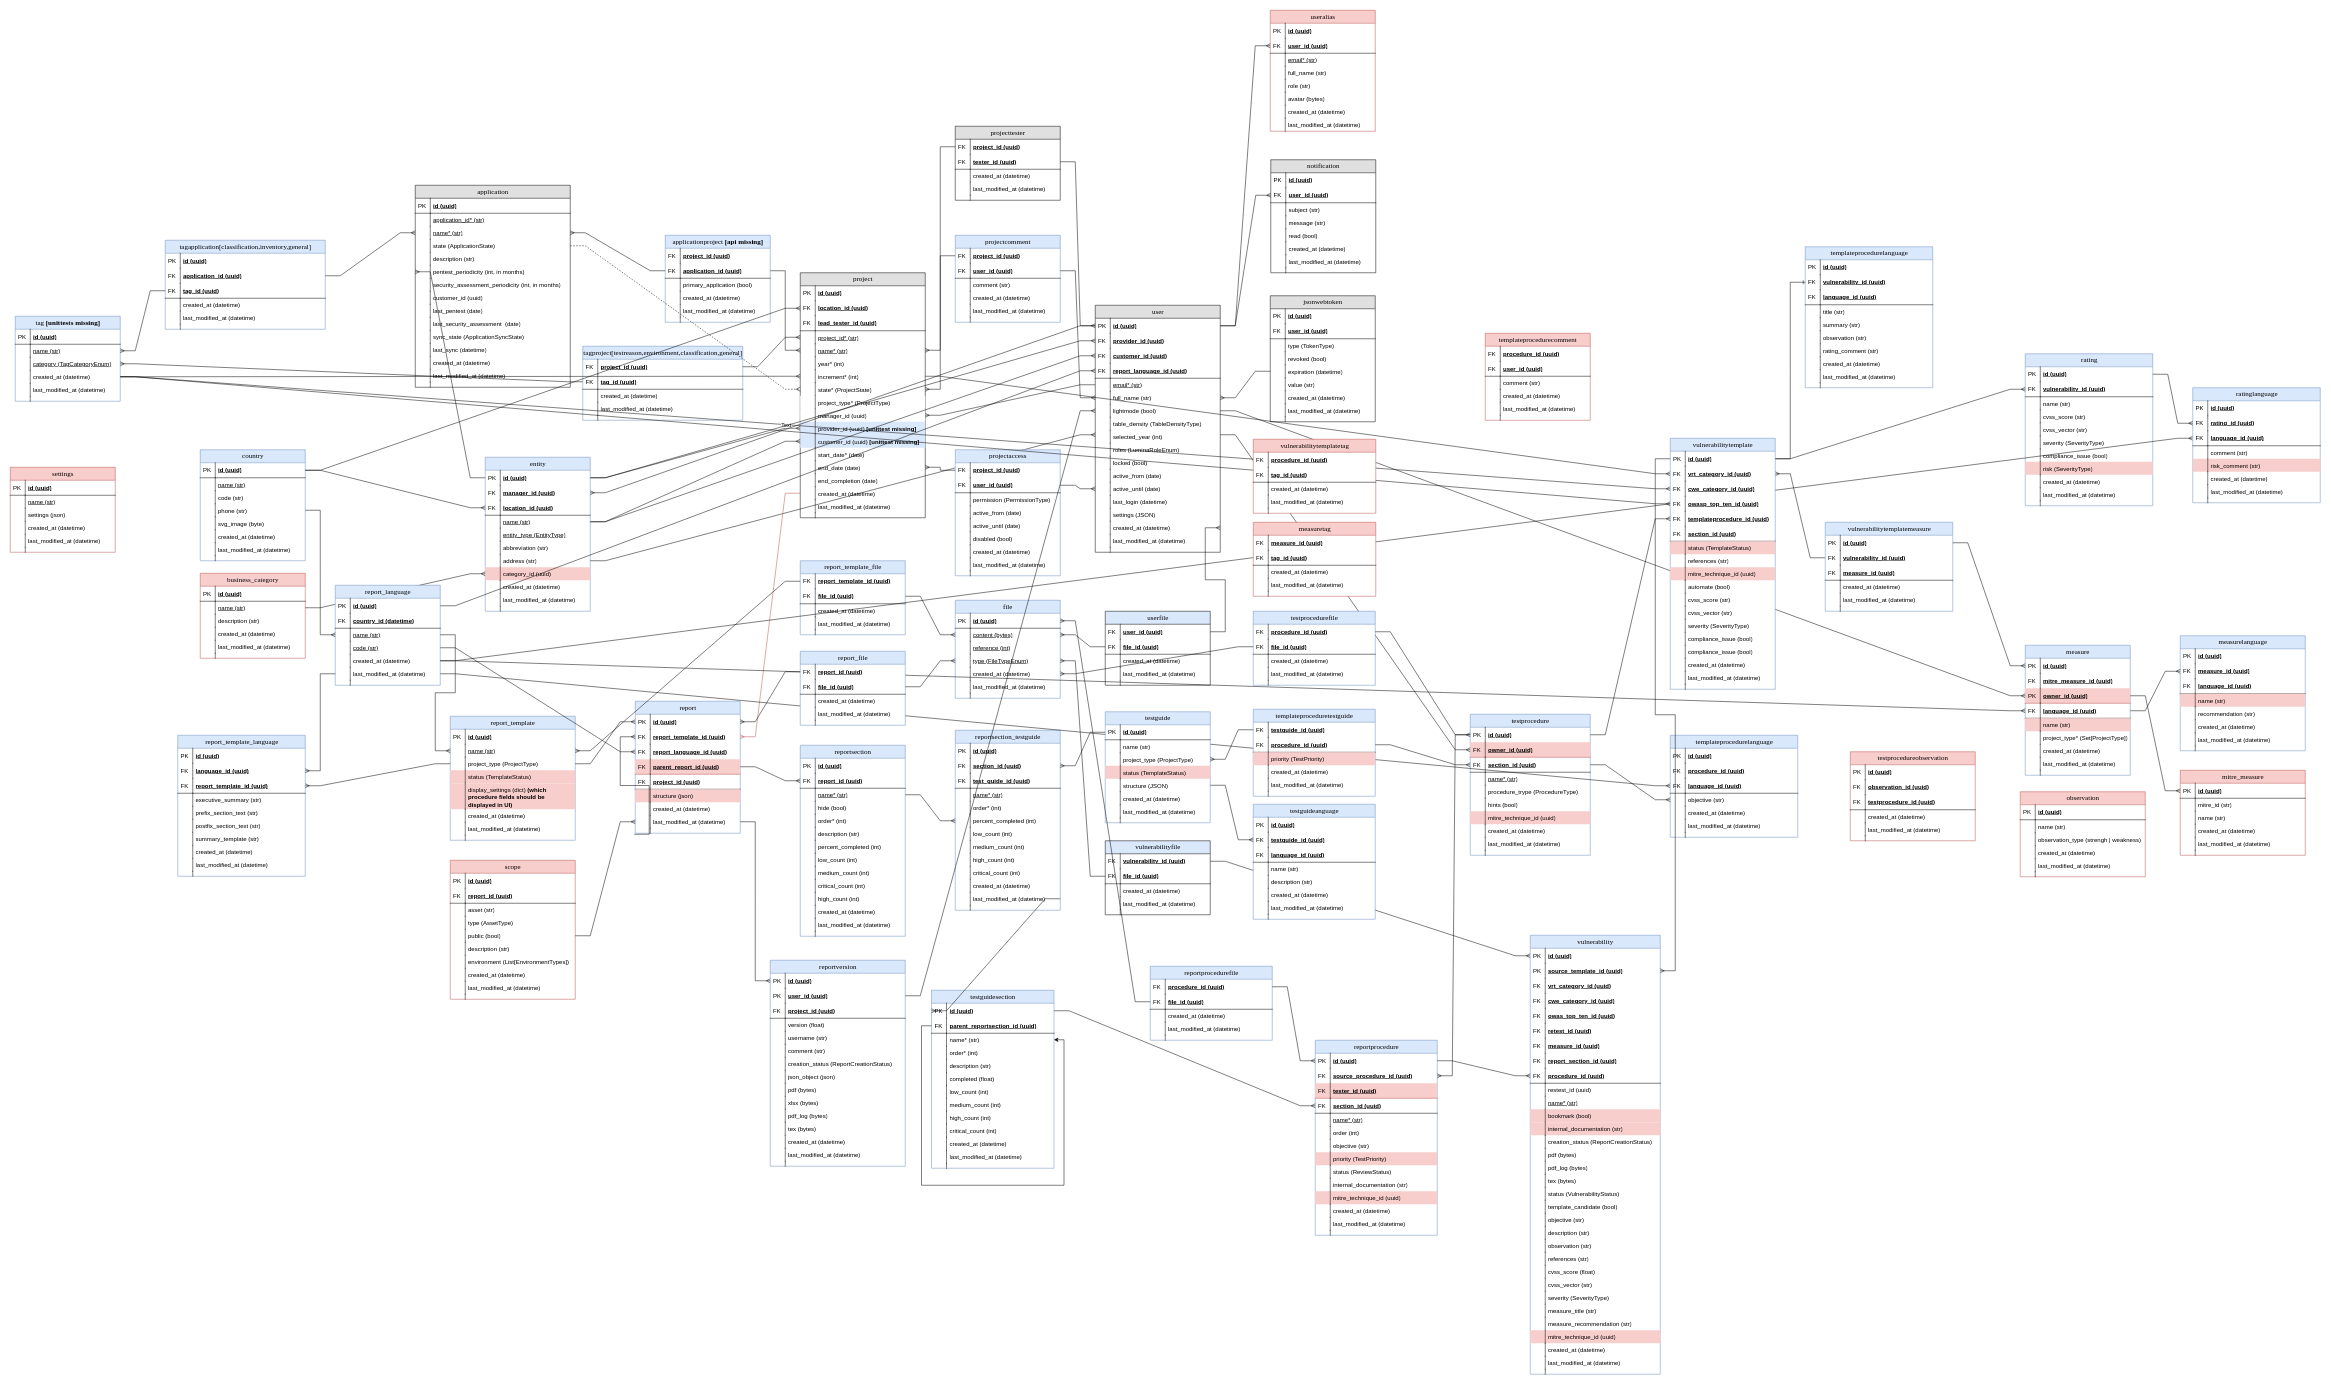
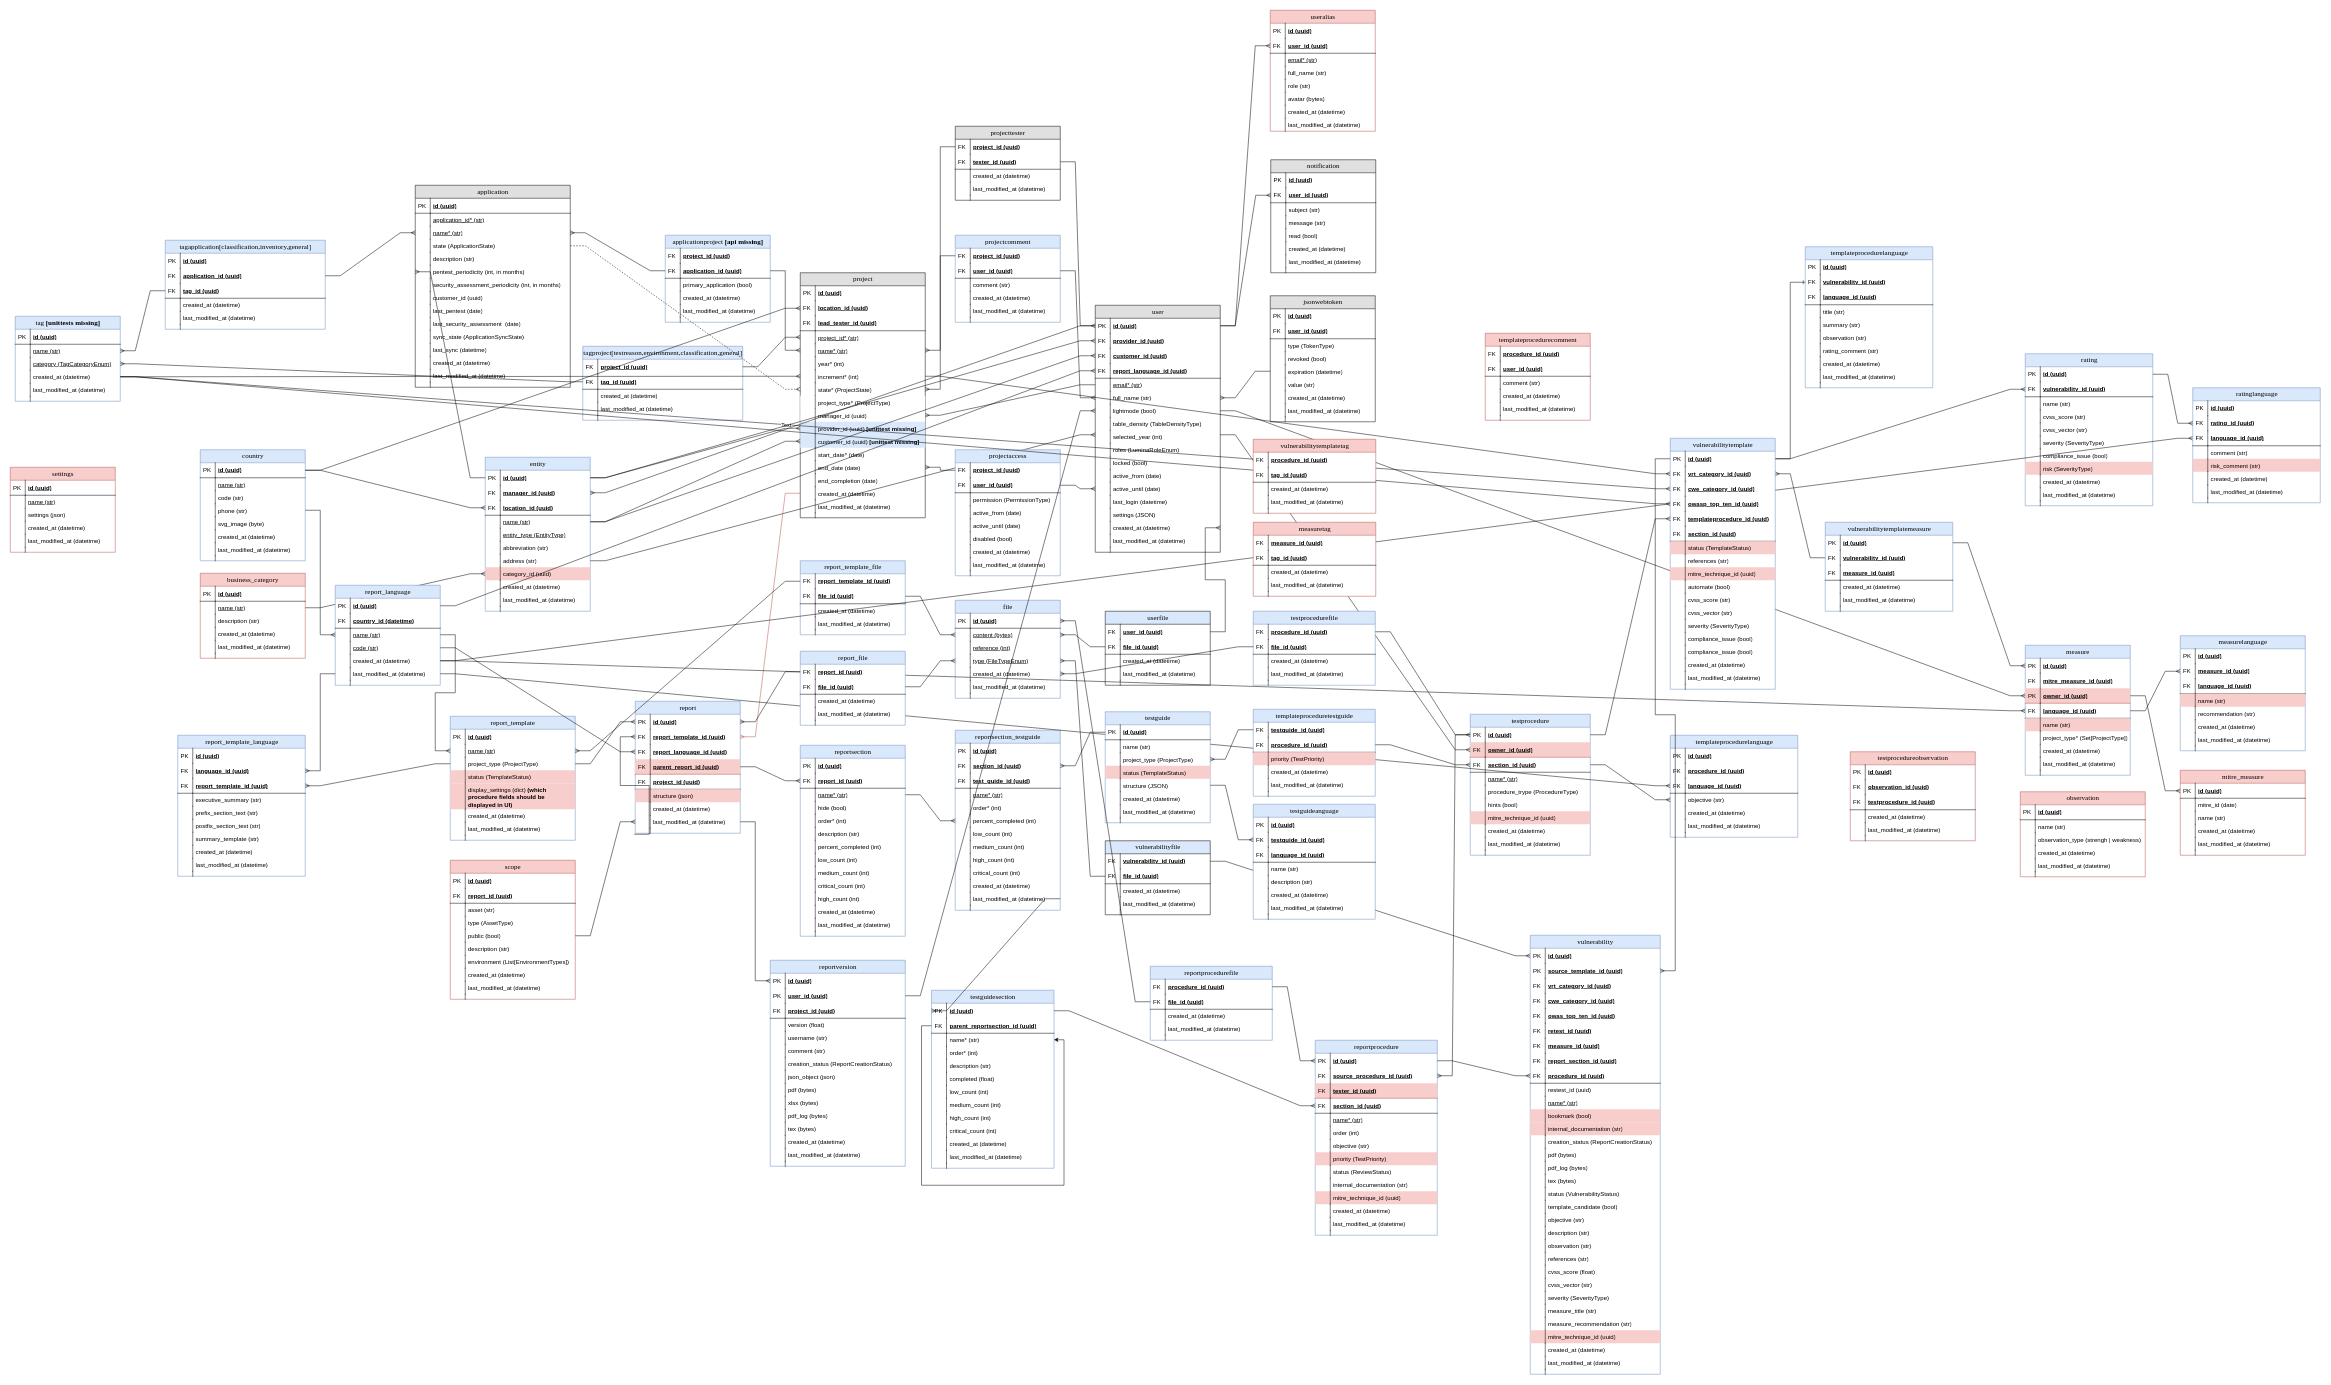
node "mitre_id (str)": label "mitre_id (str)" -> "mitre_id (date)"
